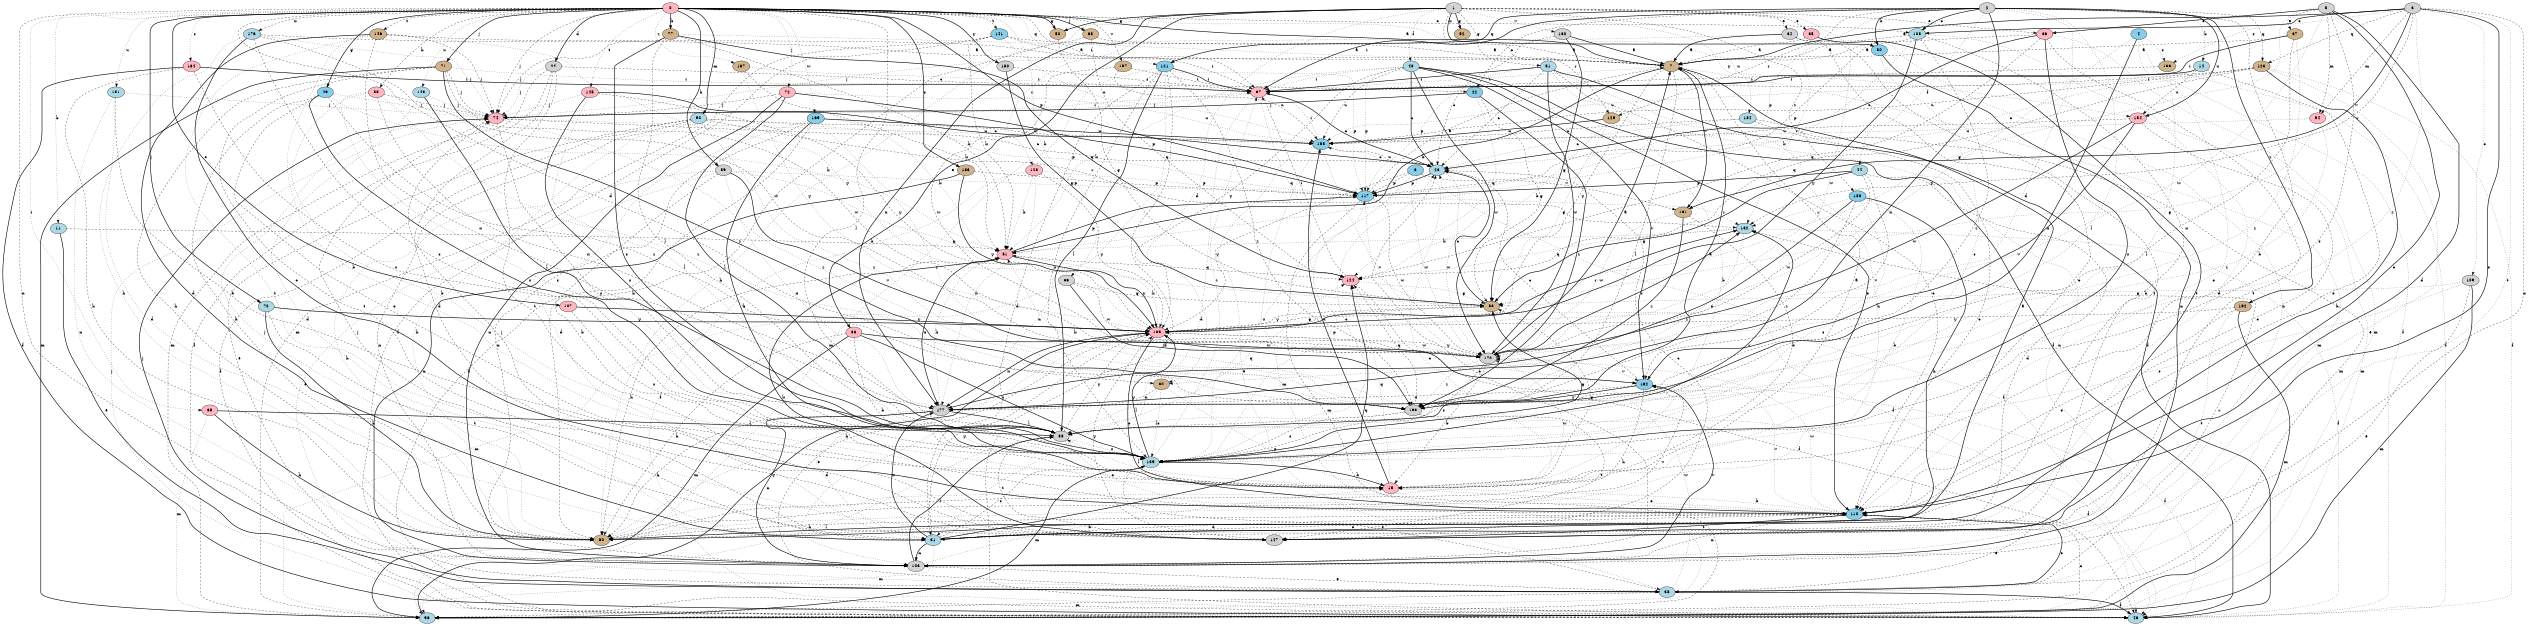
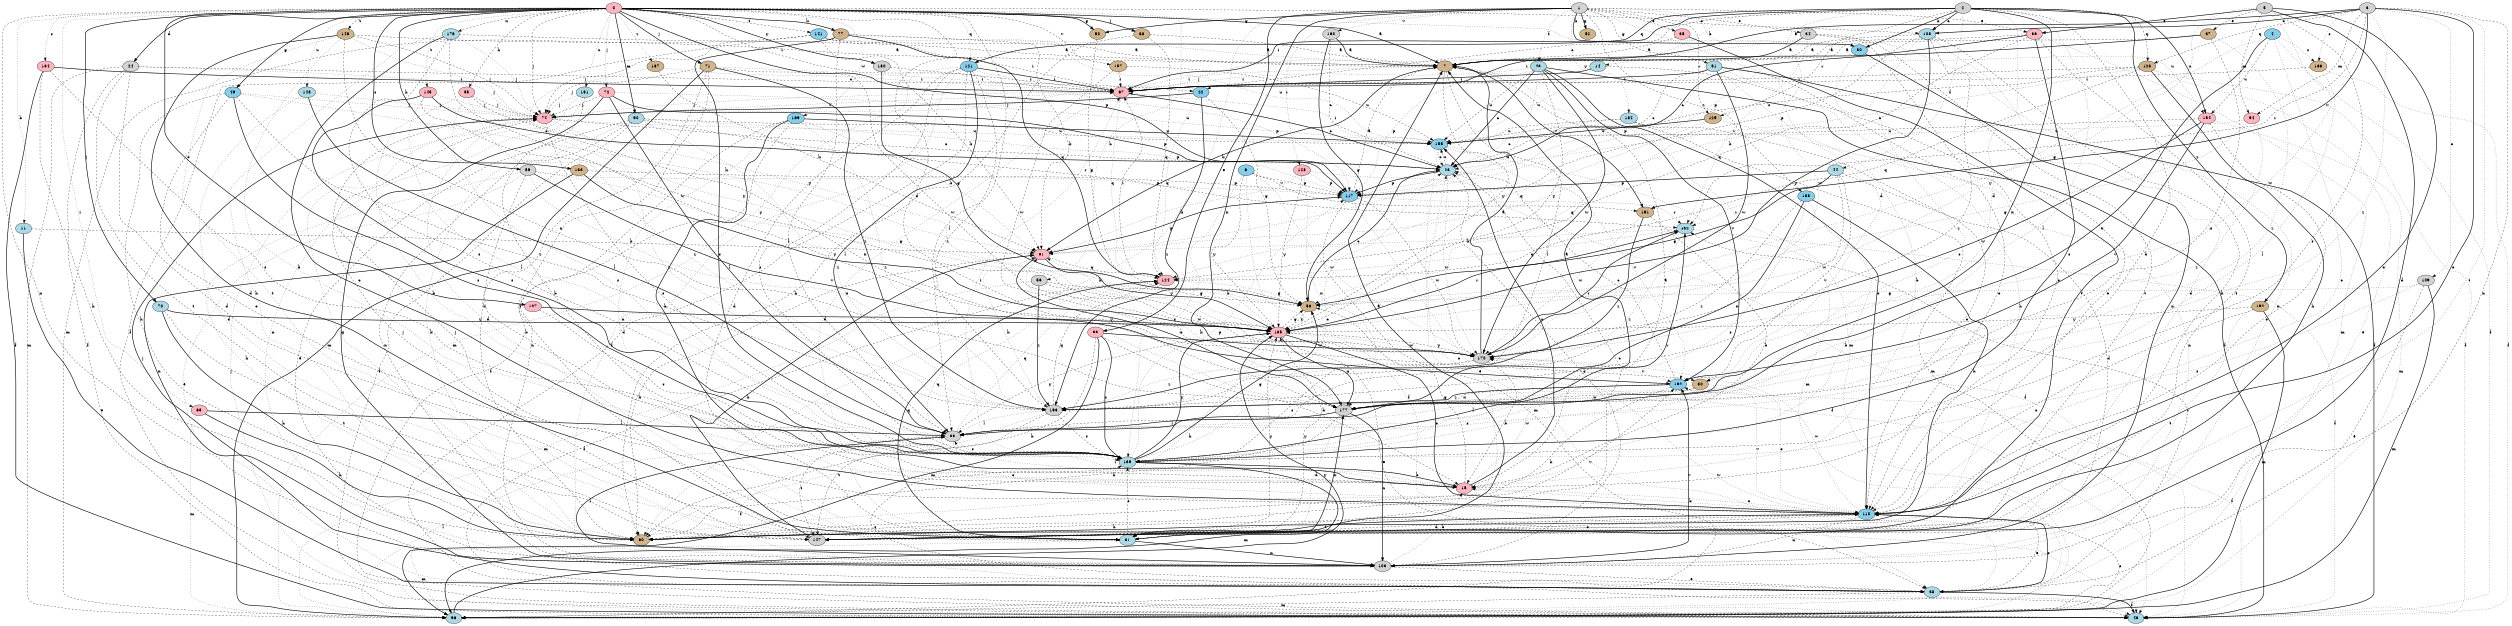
edge "14" -> "154": now "4" -> "154"
edge "129" -> "124": label "b" -> "q"
